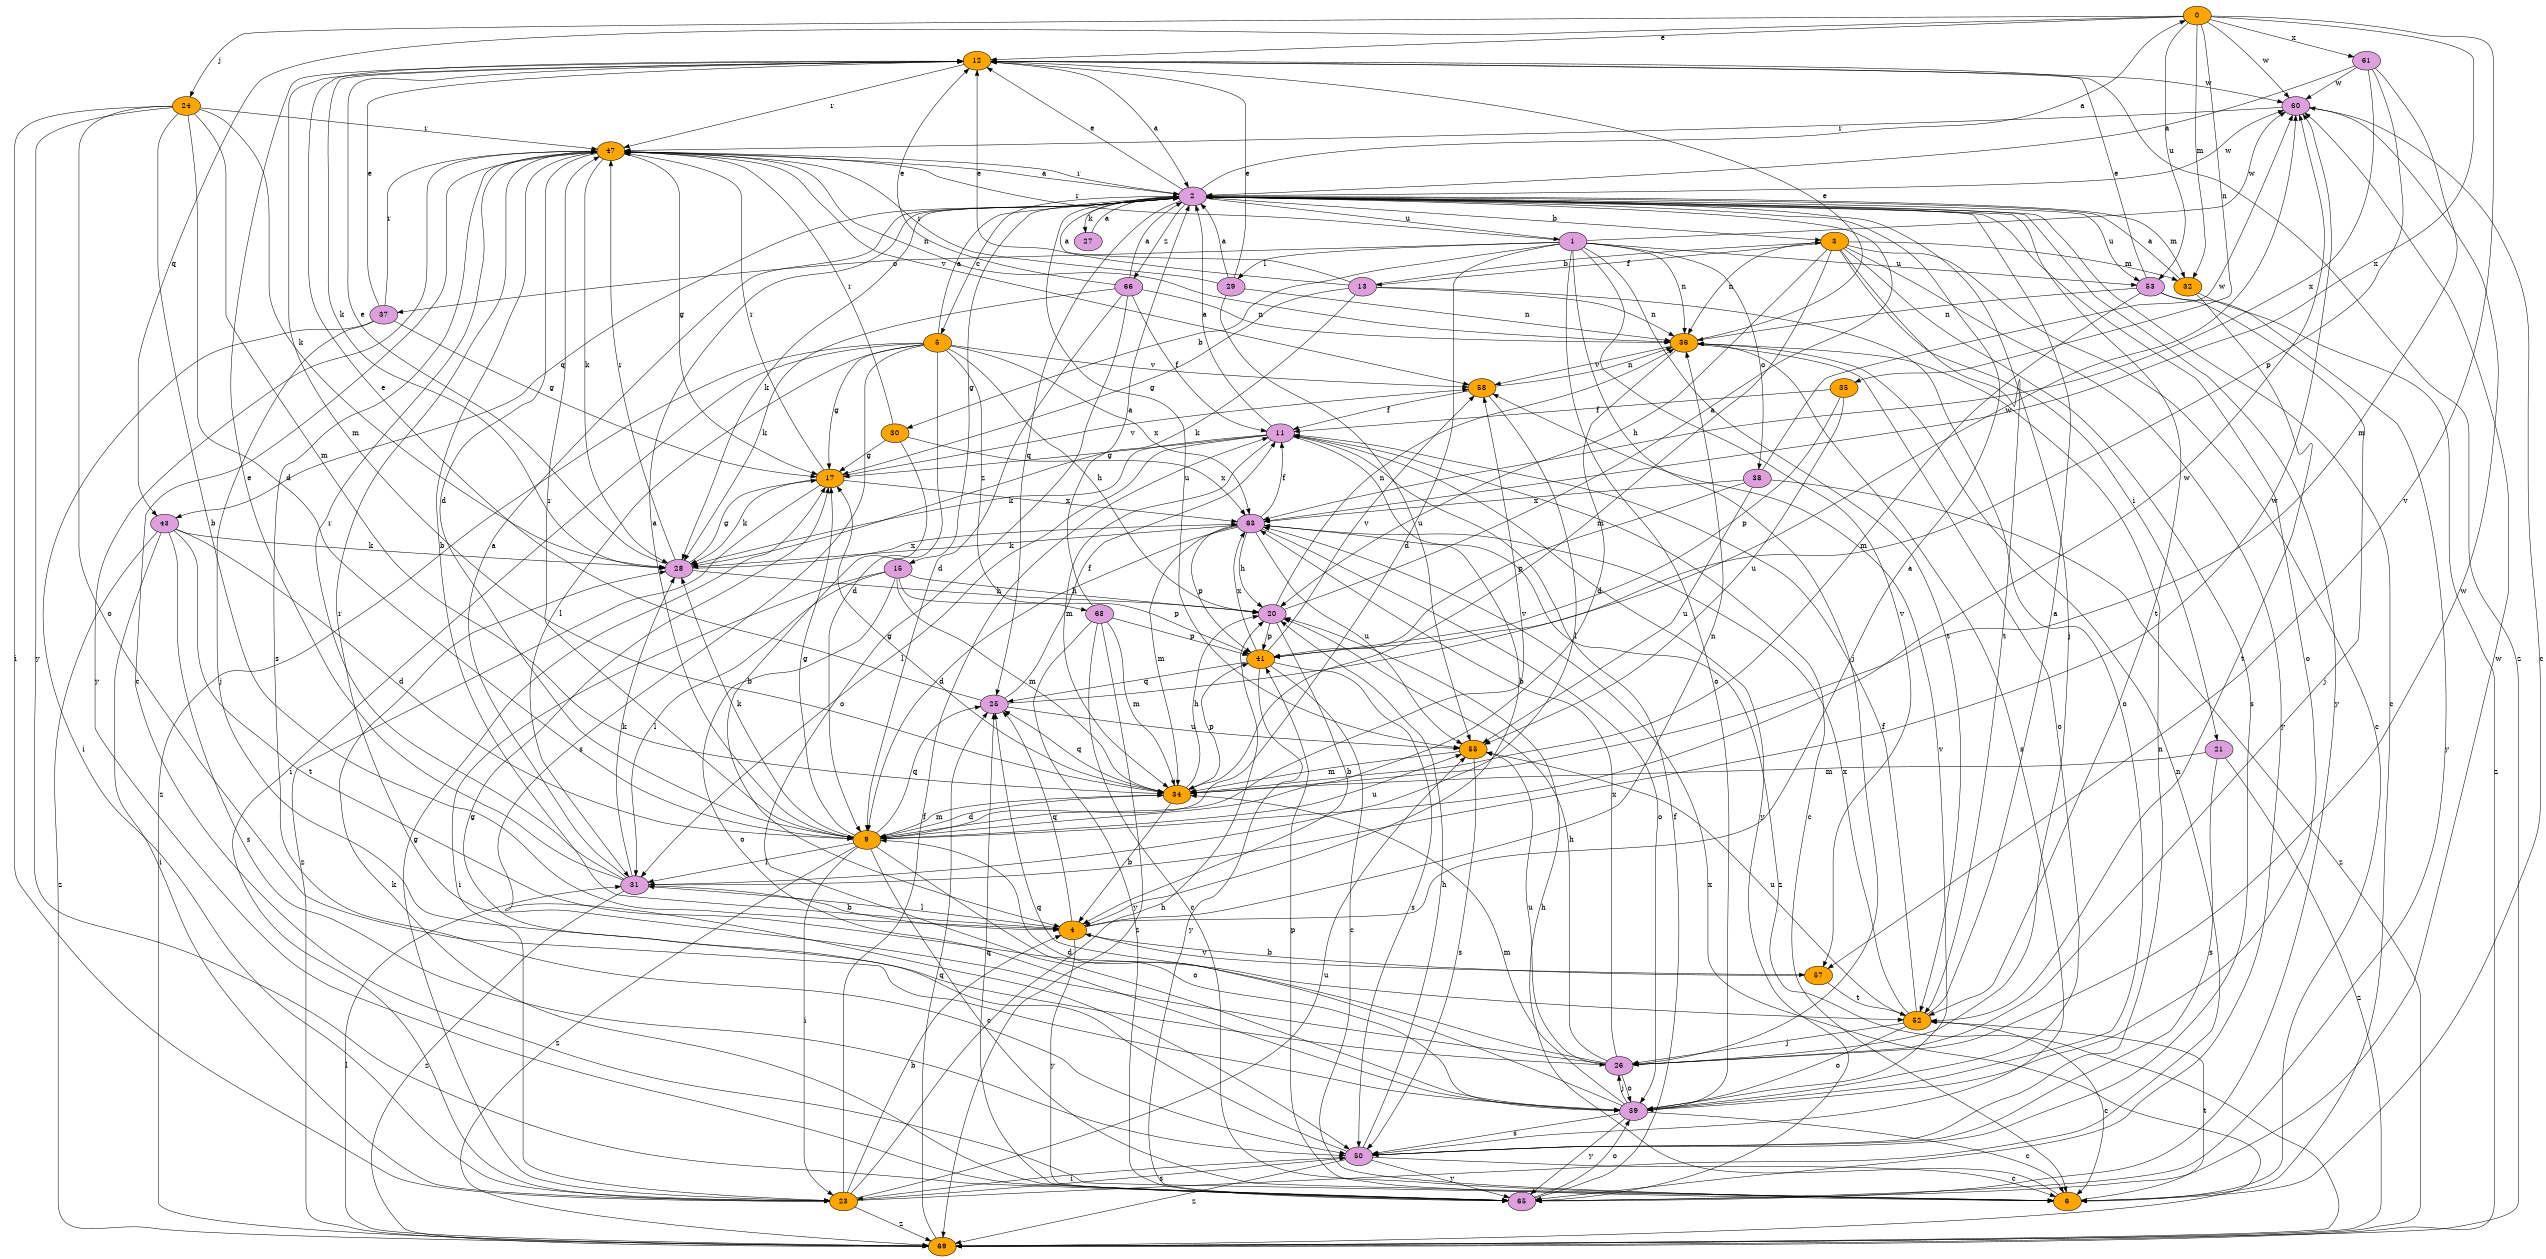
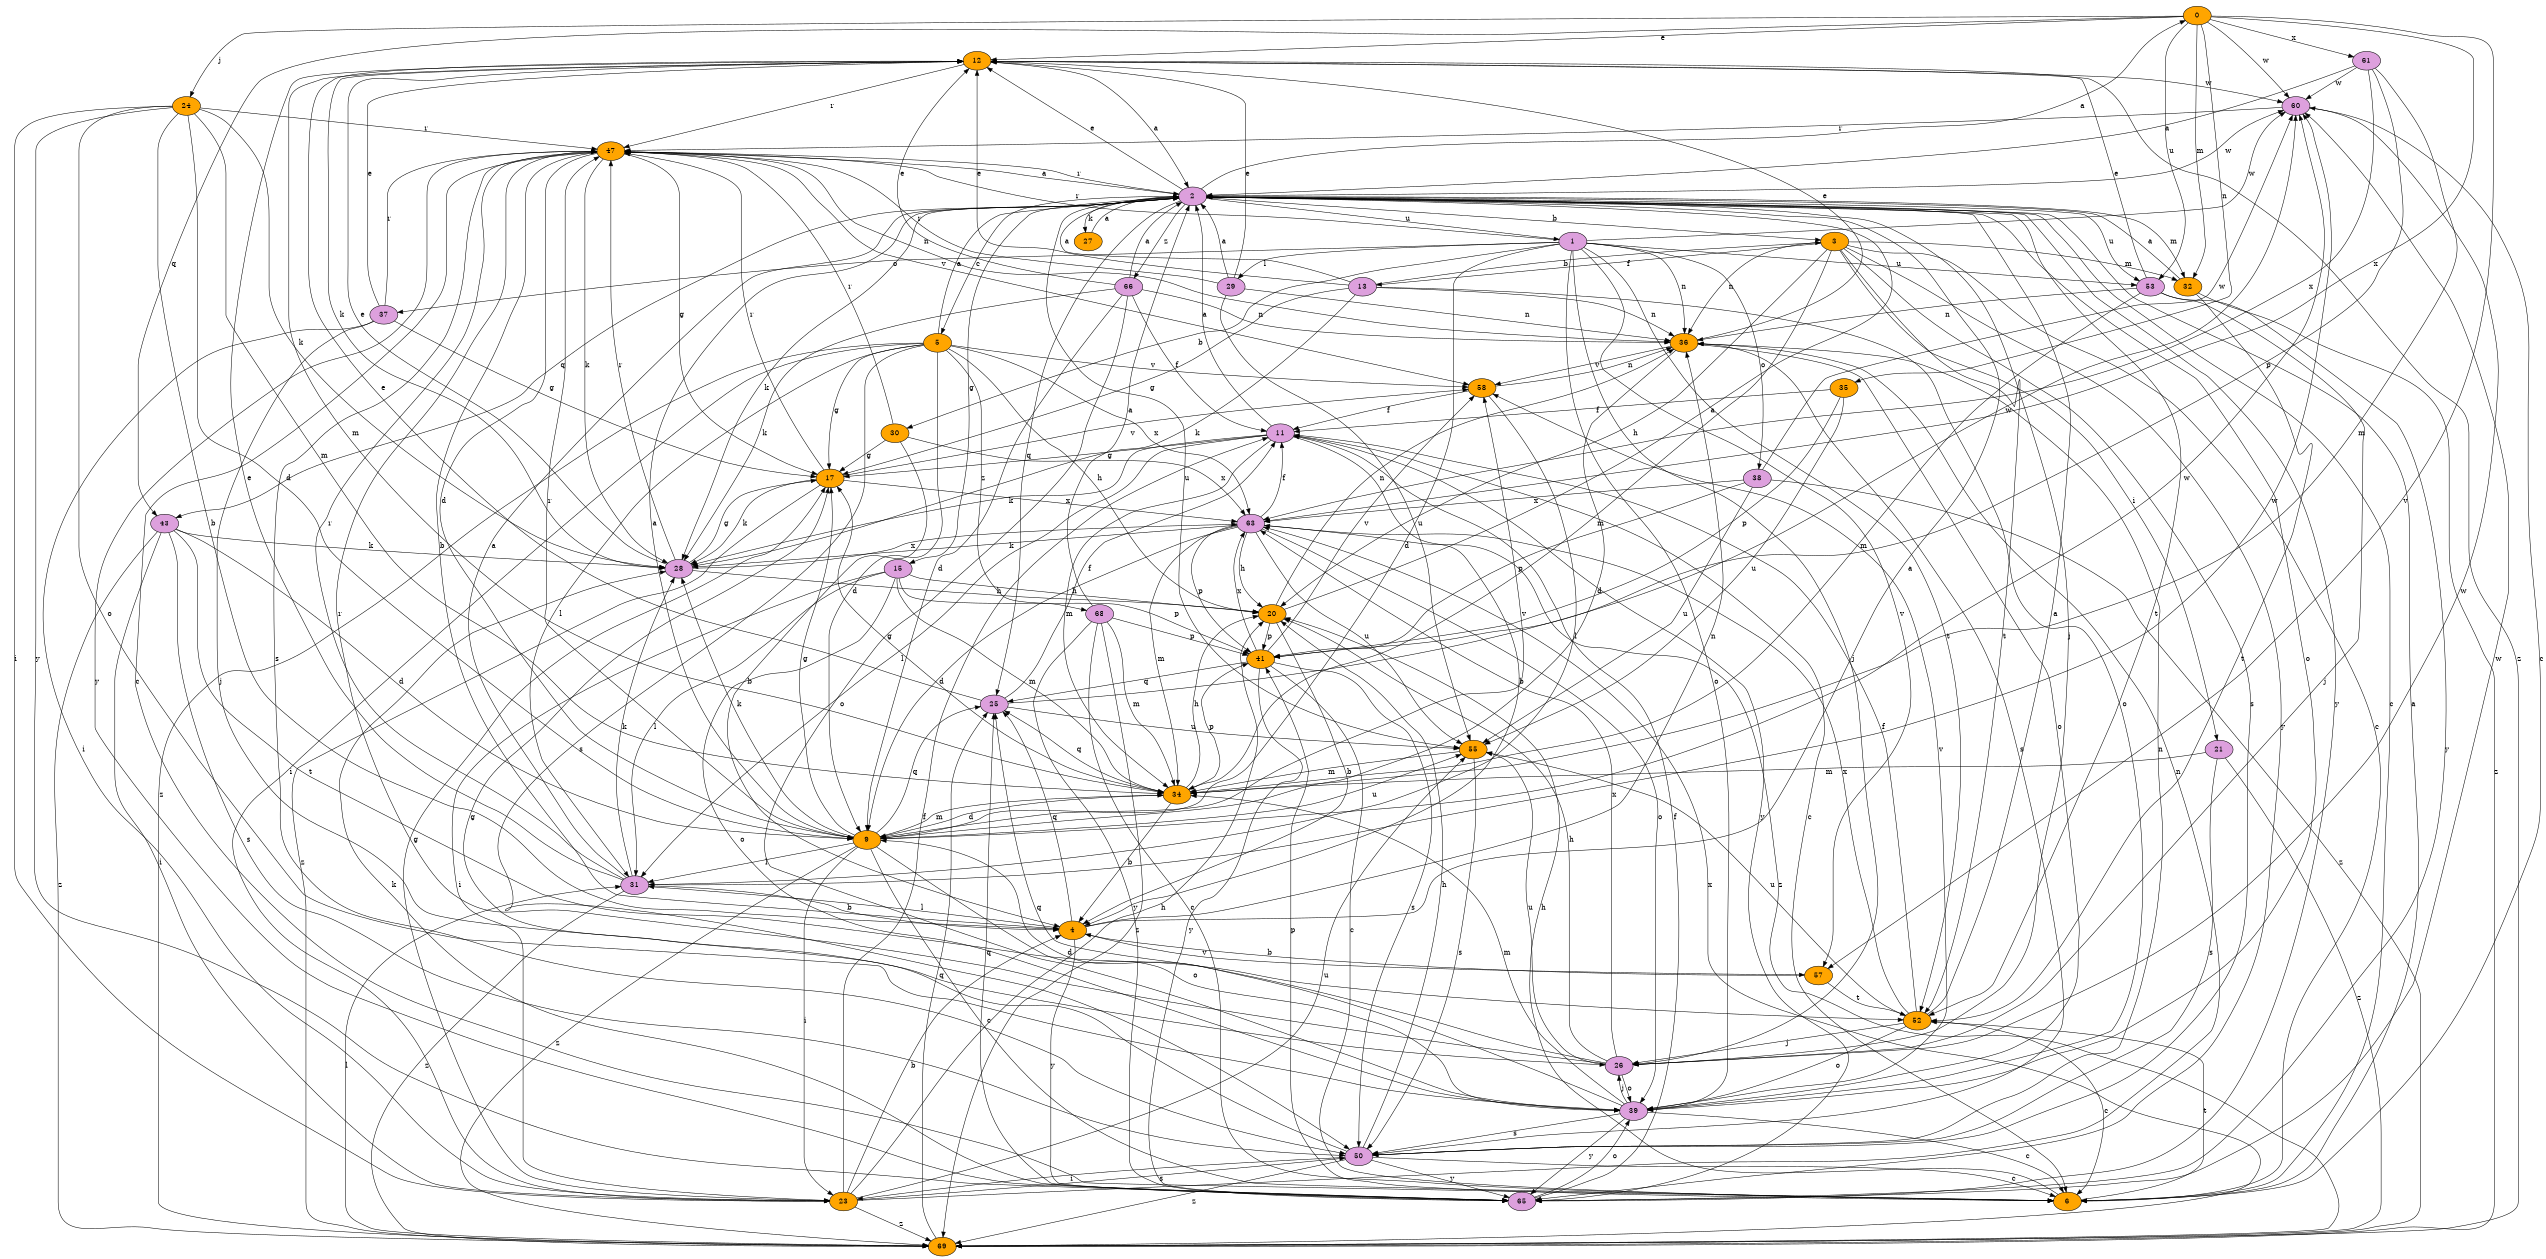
node "27": fillcolor plum -> orange
edge "6" -> "2": added, label "a"
node "20": fillcolor plum -> orange
